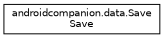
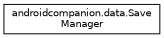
node "androidcompanion.data.Save Save": label "androidcompanion.data.Save Save" -> "androidcompanion.data.Save Manager"
